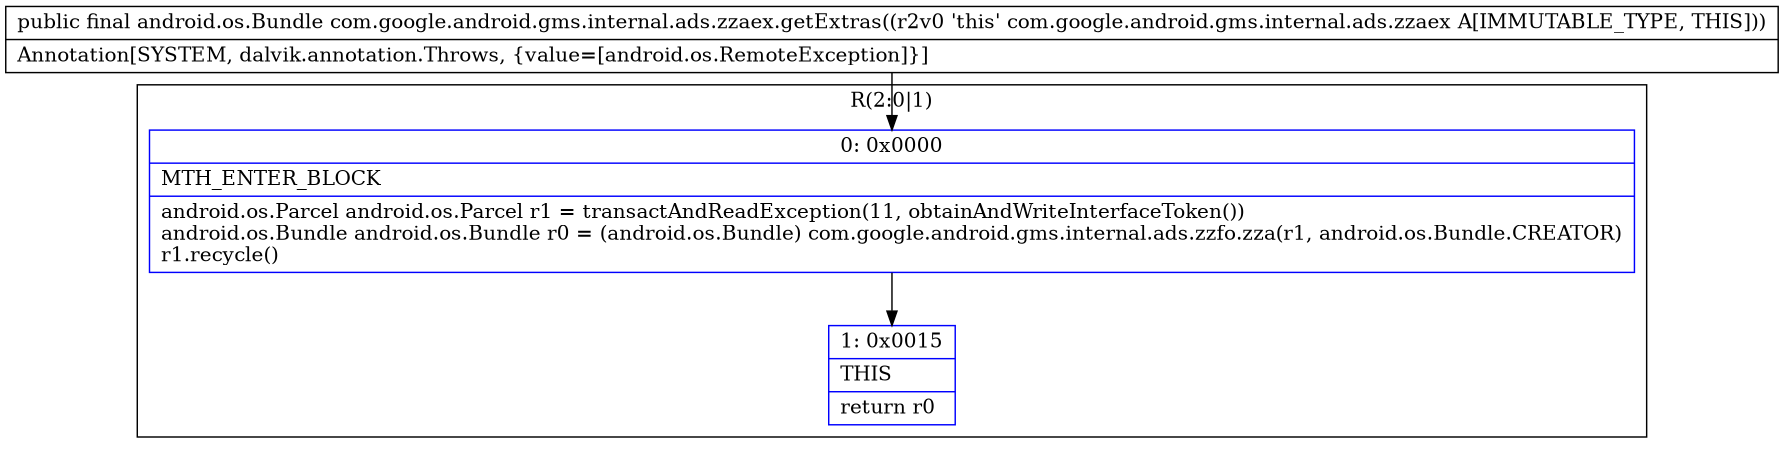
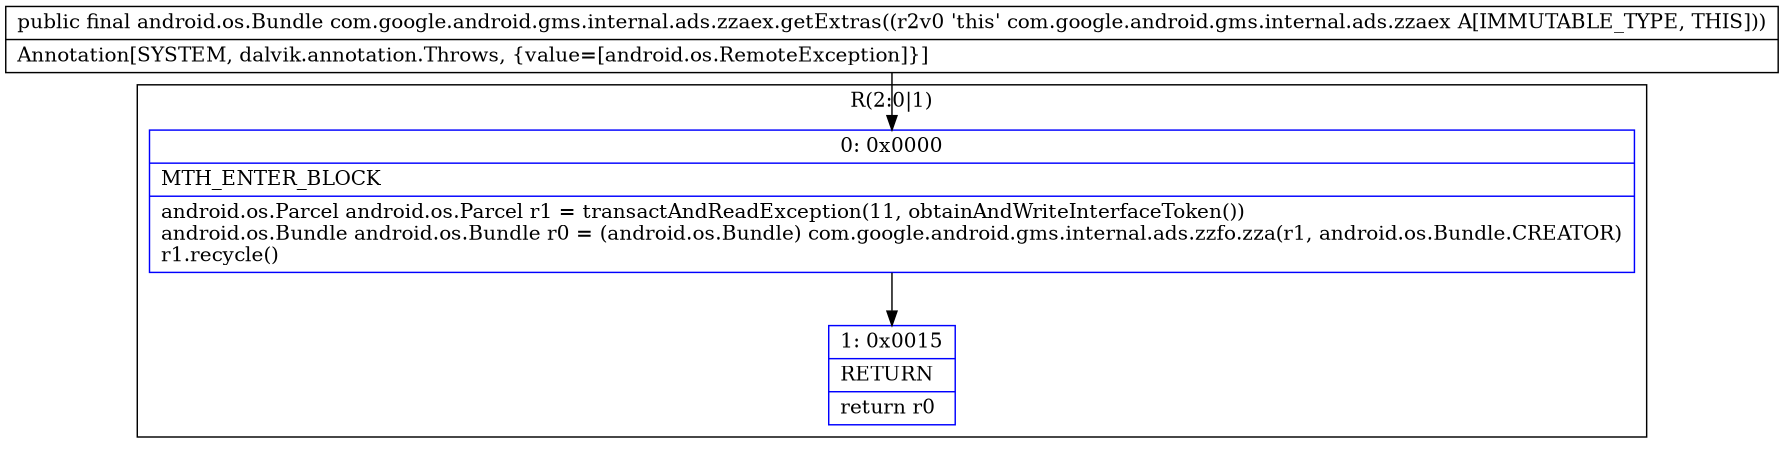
node "1: 0x0015": text "THIS" -> "RETURN"
